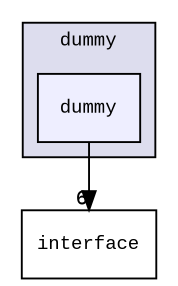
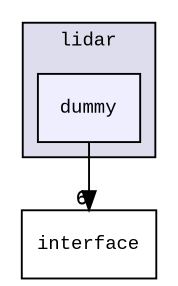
cluster "dummy": label "dummy" -> "lidar"
